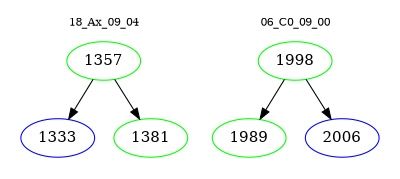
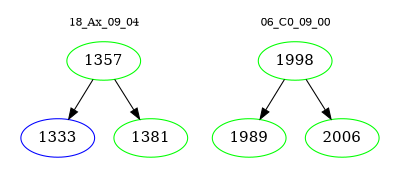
node "2006": color blue -> green
